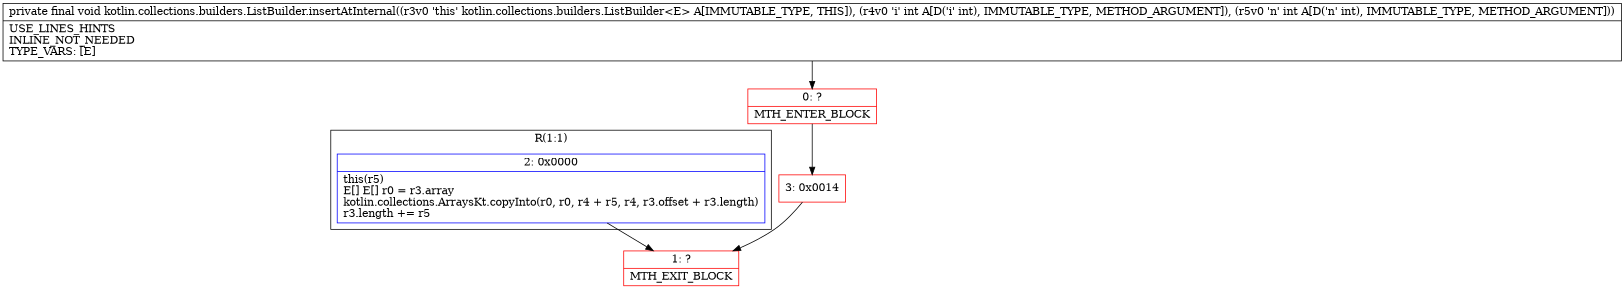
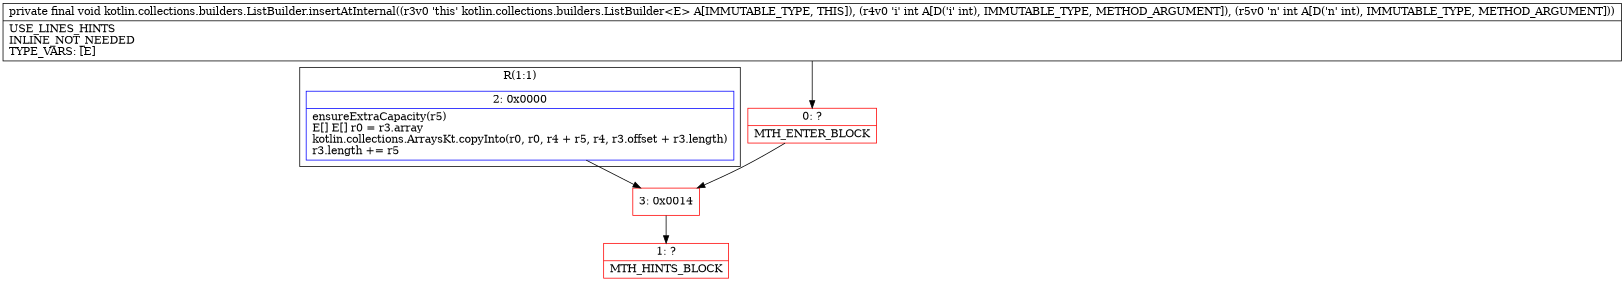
node "2: 0x0000": text "this(r5)" -> "ensureExtraCapacity(r5)"
edge "2: 0x0000" -> "1: ?": now "2: 0x0000" -> "3: 0x0014"
node "1: ?": text "MTH_EXIT_BLOCK" -> "MTH_HINTS_BLOCK"
